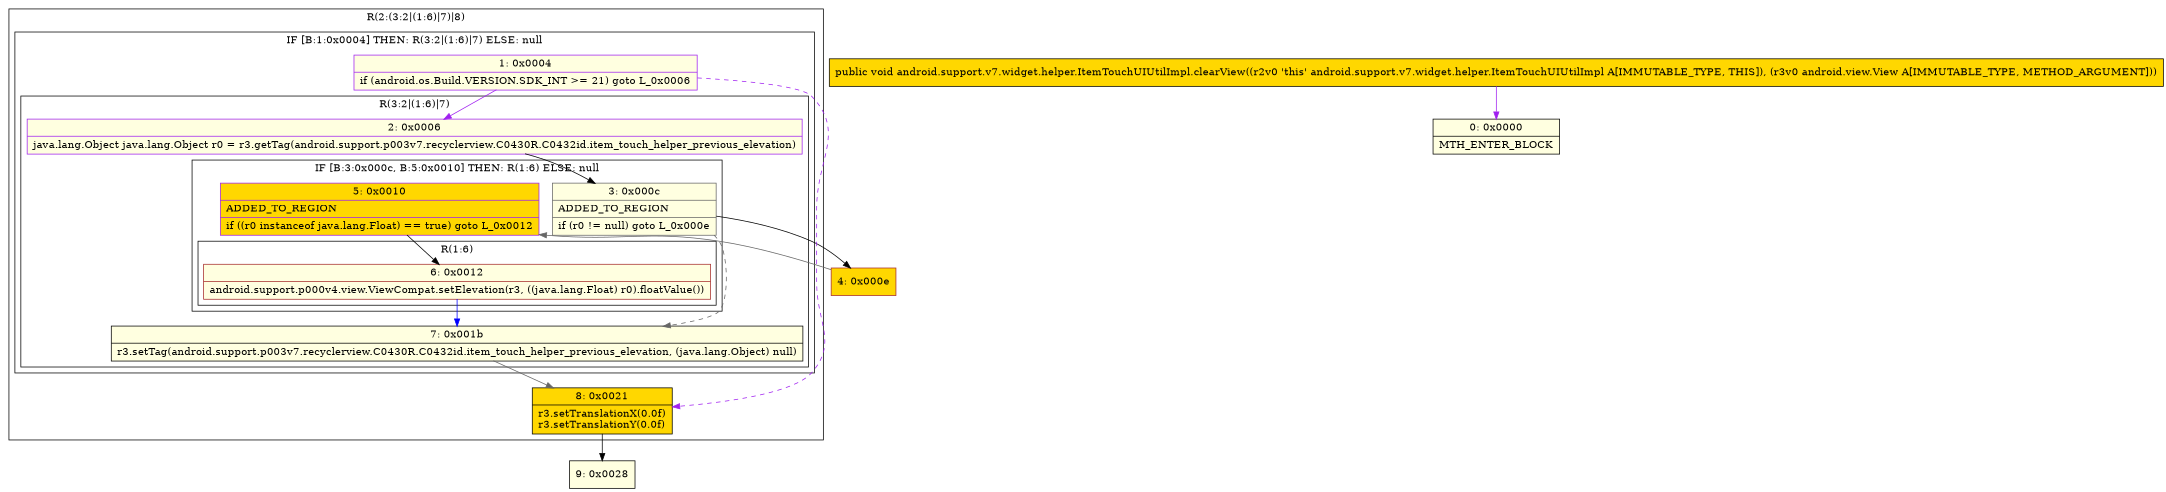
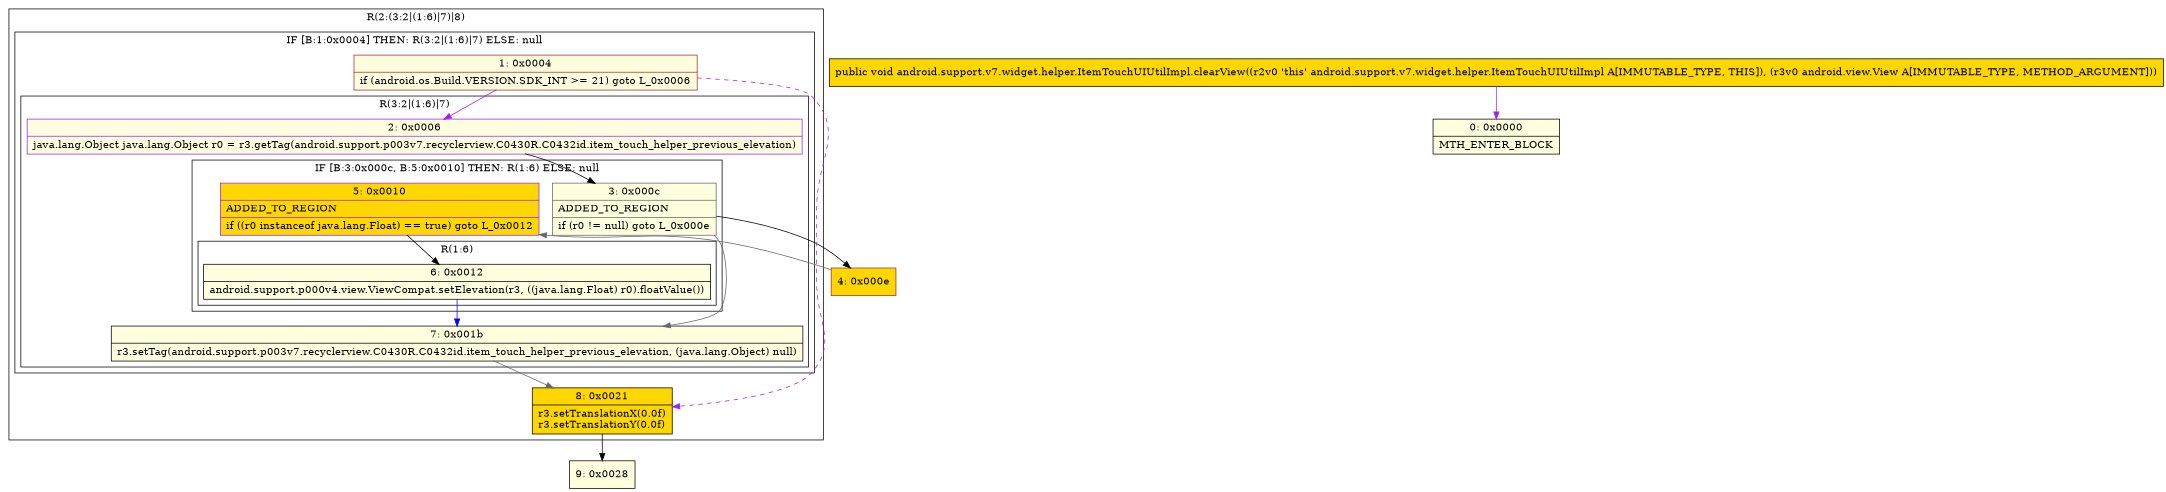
node "1: 0x0004": color purple -> brown
node "6: 0x0012": color brown -> black
edge "3: 0x000c" -> "7: 0x001b": style dashed -> solid
